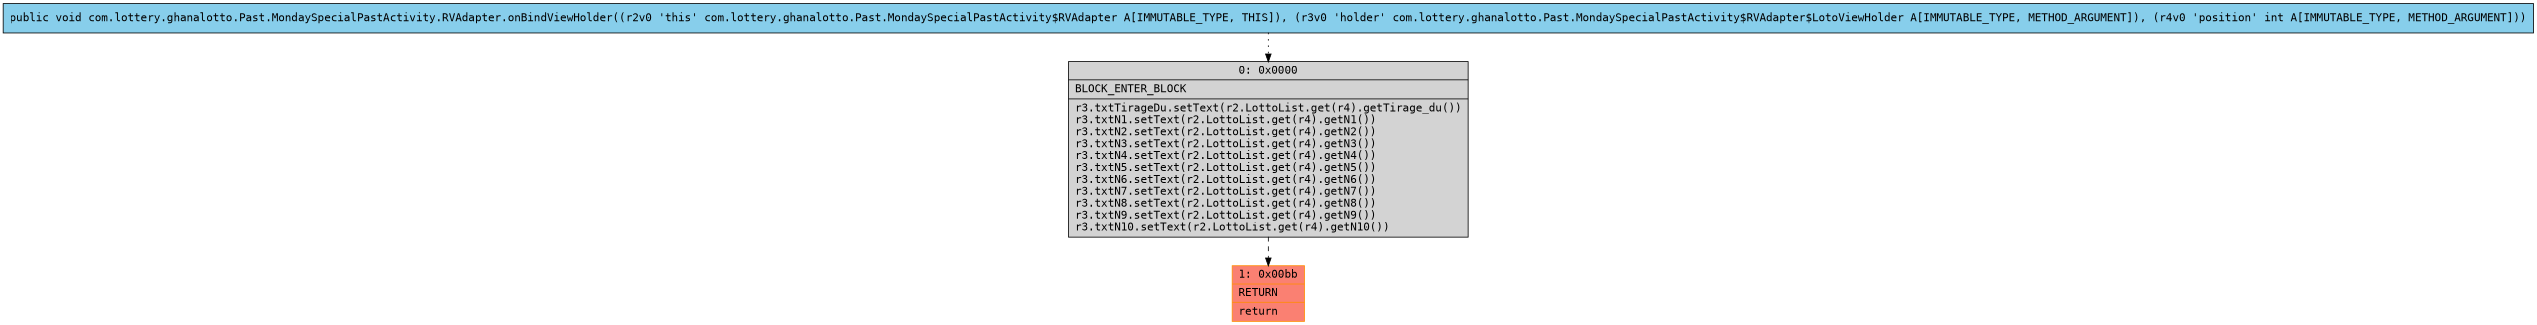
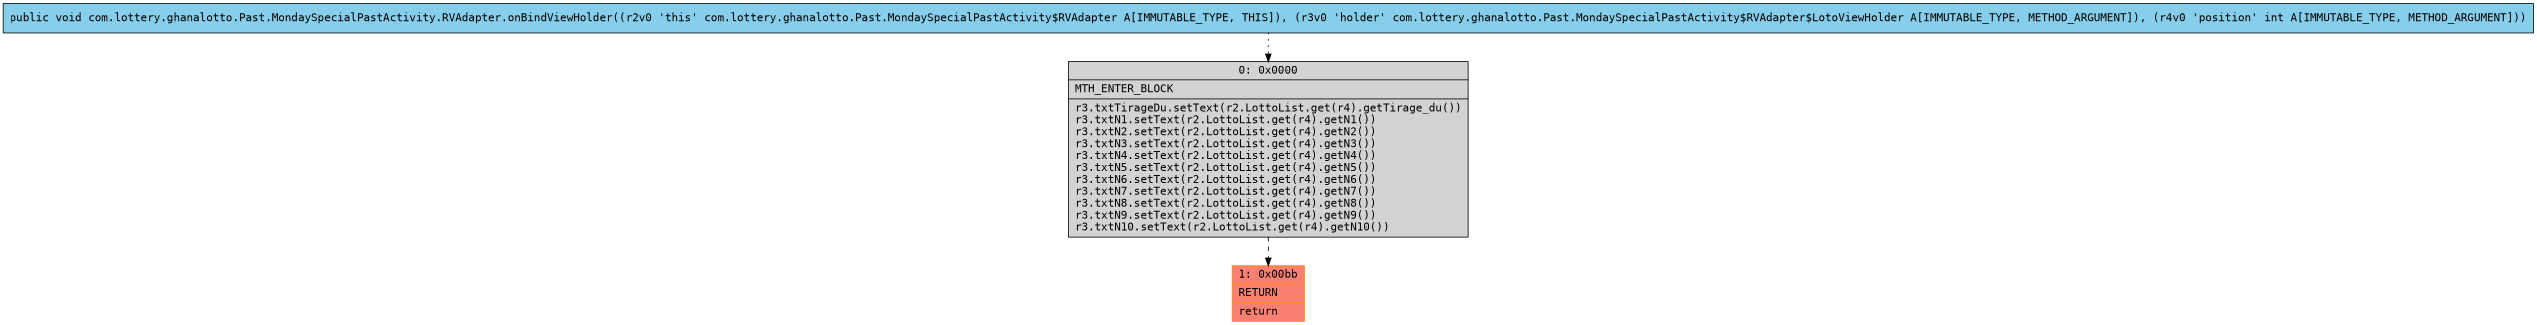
node "0: 0x0000": text "BLOCK_ENTER_BLOCK" -> "MTH_ENTER_BLOCK"
